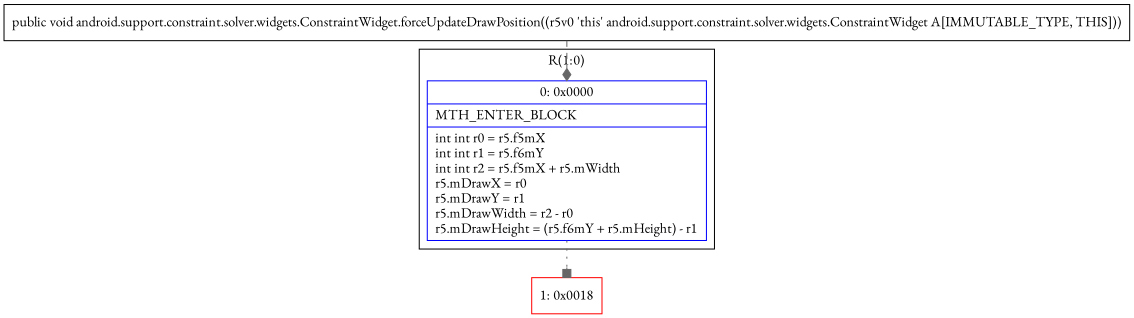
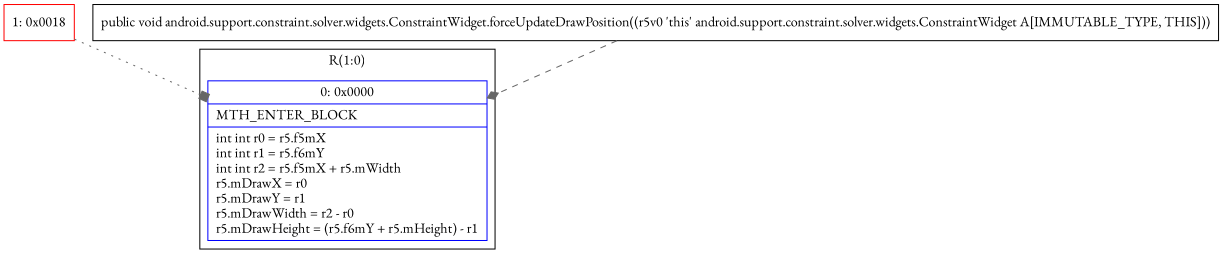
edge "0: 0x0000" -> "1: 0x0018": reversed
